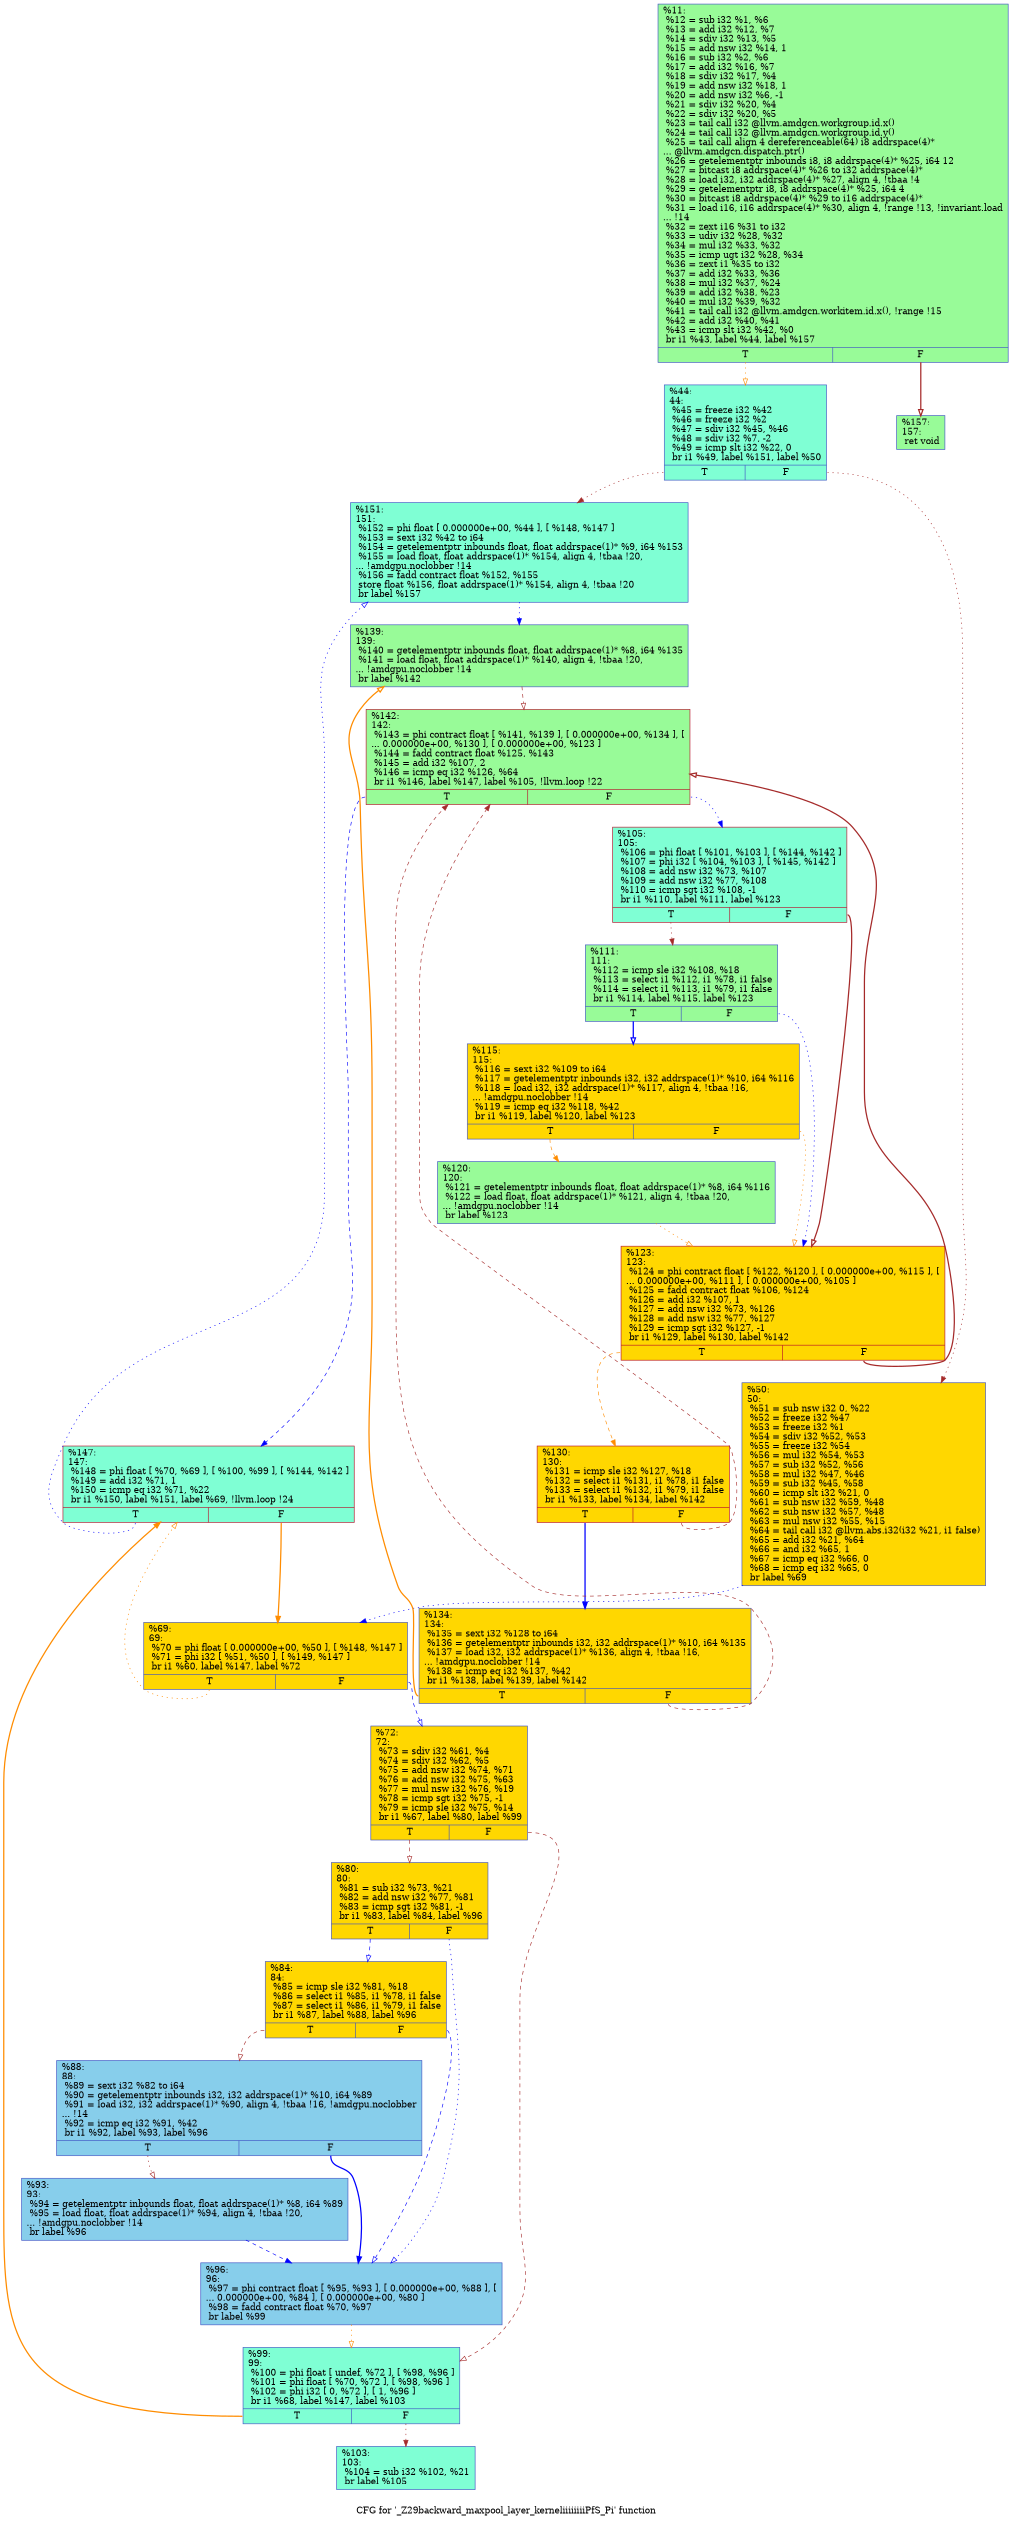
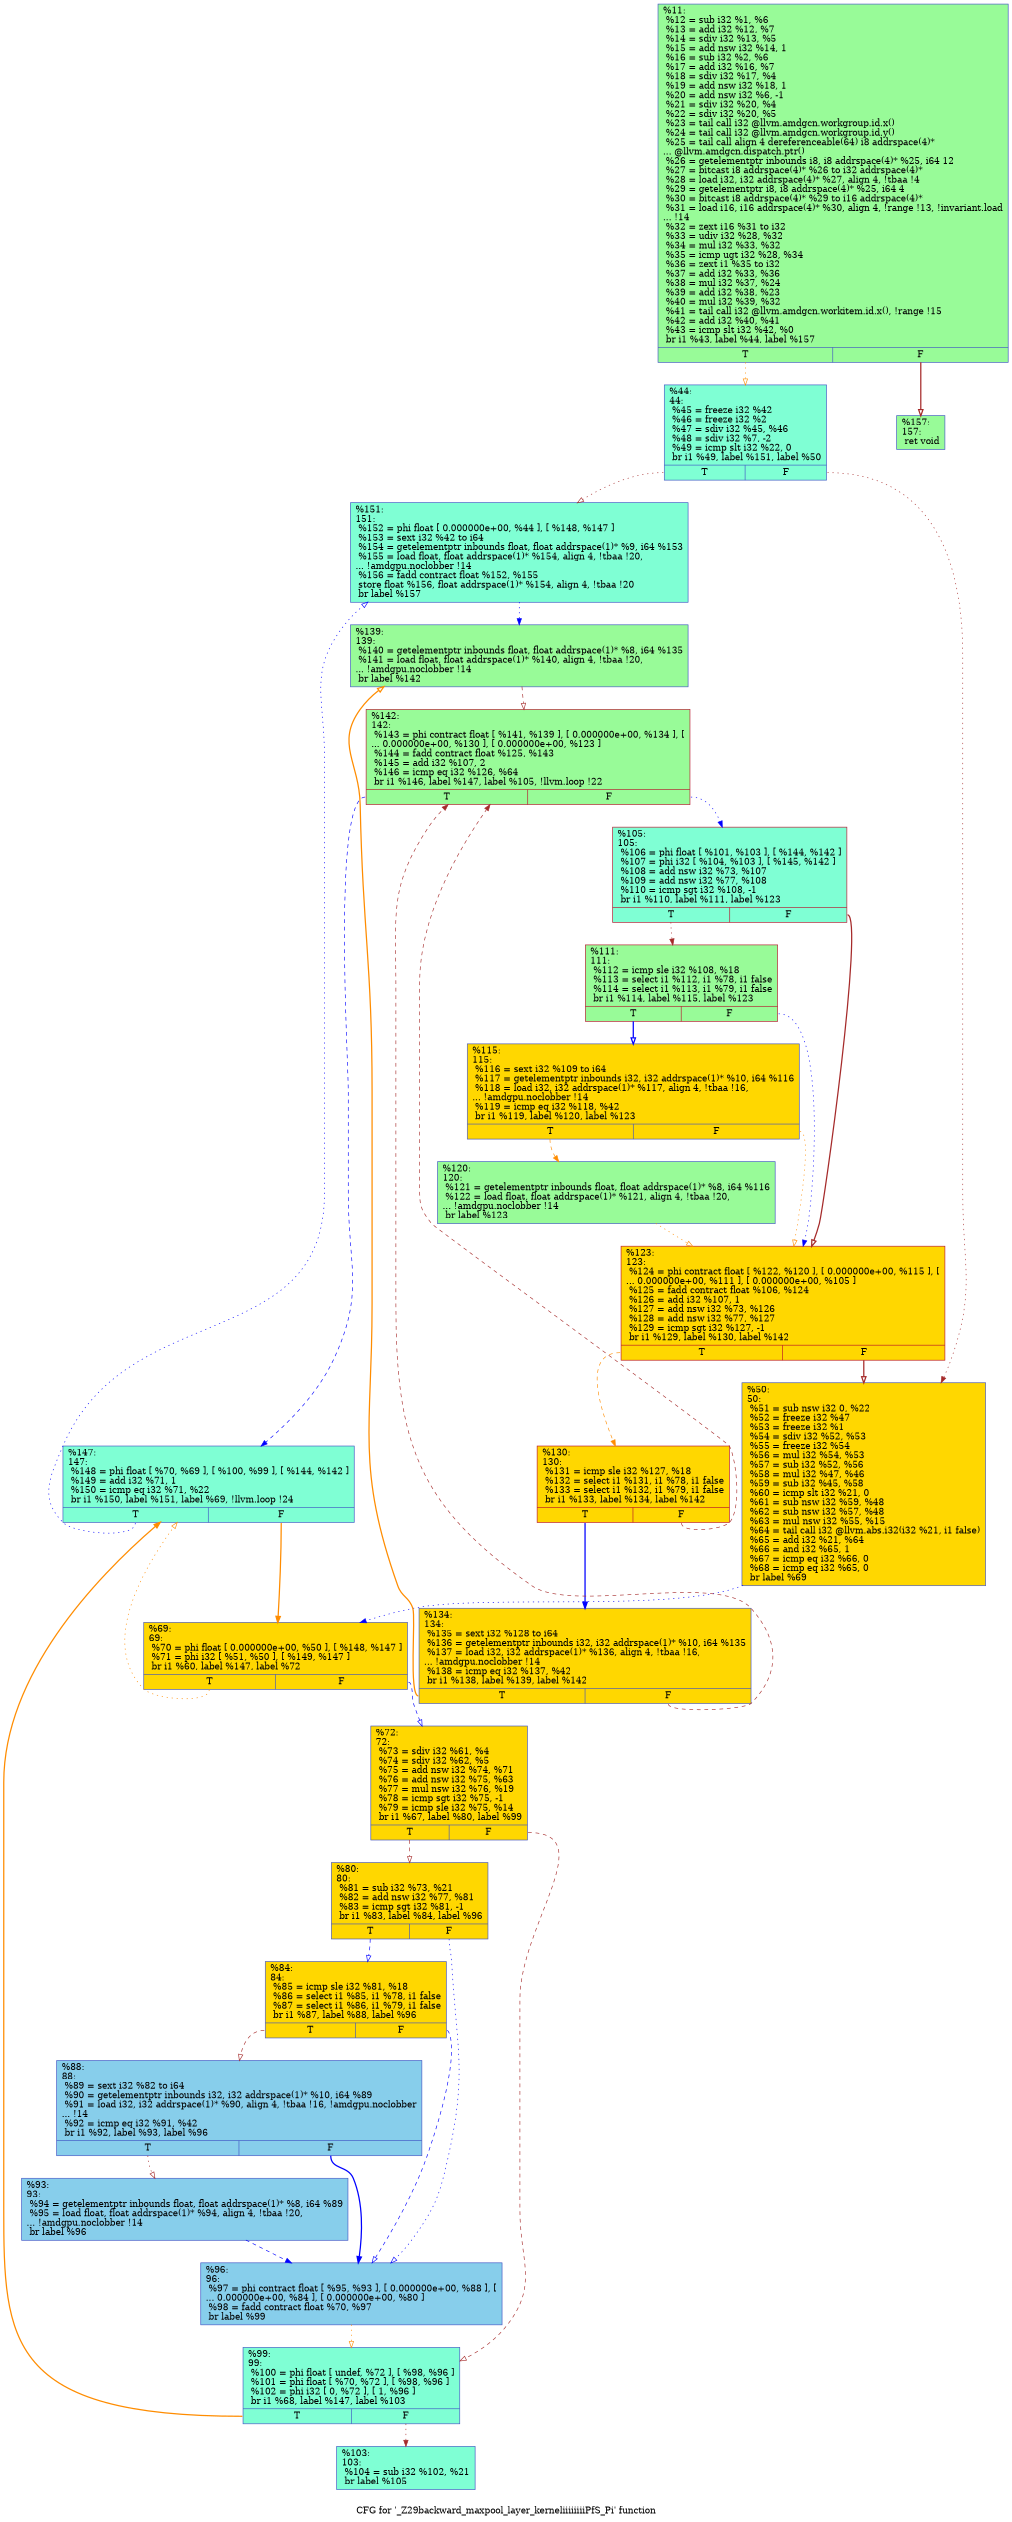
edge "%44:" -> "%151:": arrowhead normal -> onormal
node "%111:": color #3d50c3ff -> #b70d28ff
edge "%123:" -> "%142:": now "%123:" -> "%50:"
node "%147:": color #b70d28ff -> #3d50c3ff
